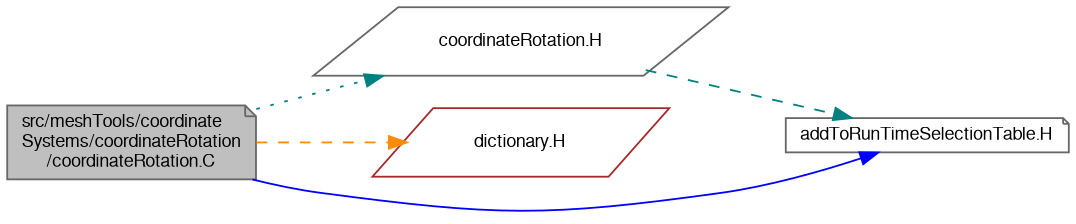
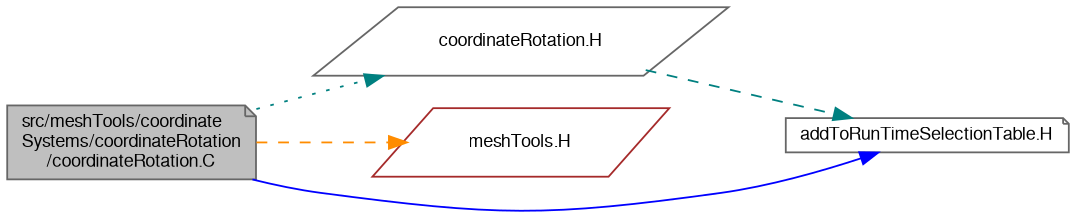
node "dictionary.H": label "dictionary.H" -> "meshTools.H"
